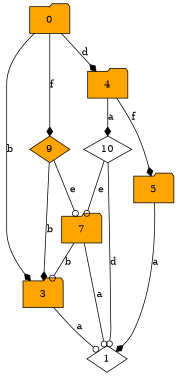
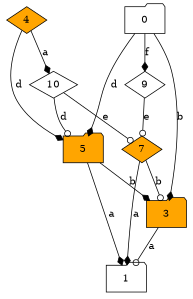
node "0": fillcolor orange -> white
edge "0" -> "4": now "0" -> "5"
node "4": shape folder -> diamond
edge "4" -> "5": label "f" -> "d"
node "9": fillcolor orange -> white
edge "9" -> "3": now "5" -> "3"
node "7": shape folder -> diamond
edge "10" -> "1": now "10" -> "5"
edge "7" -> "1": arrowhead odot -> diamond
node "1": shape diamond -> folder
